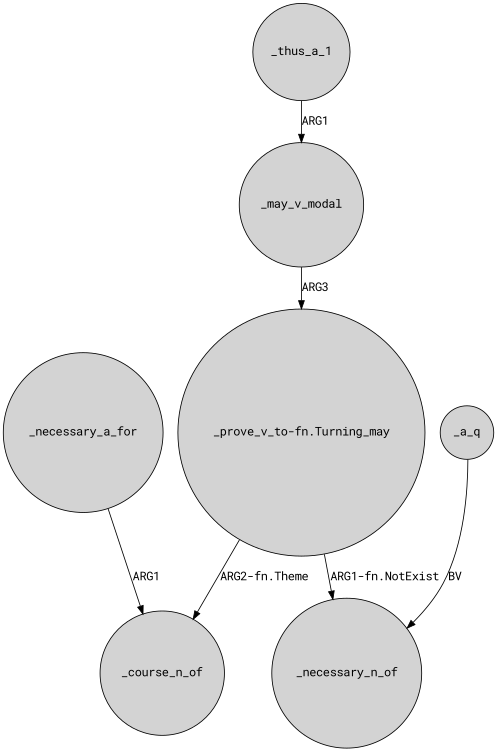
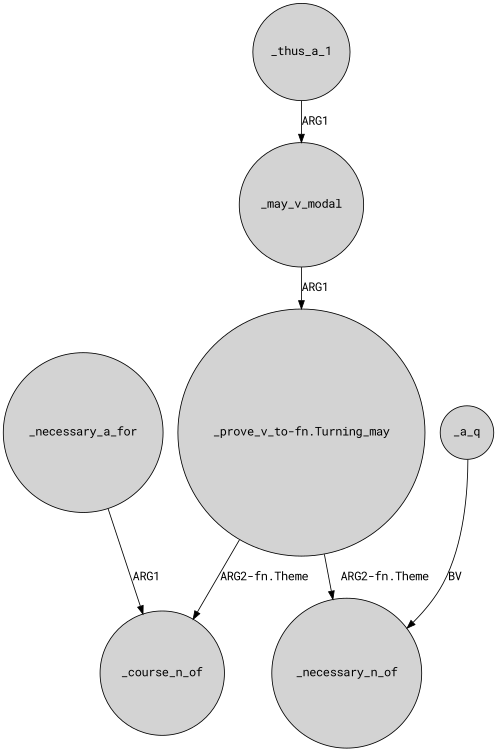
edge "_may_v_modal" -> "_prove_v_to-fn.Turning_may": label "ARG3" -> "ARG1"
edge "_prove_v_to-fn.Turning_may" -> "_necessary_n_of": label "ARG1-fn.NotExist" -> "ARG2-fn.Theme"
